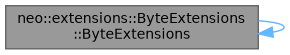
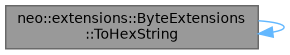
node "neo::extensions::ByteExtensions ::ByteExtensions": label "neo::extensions::ByteExtensions ::ByteExtensions" -> "neo::extensions::ByteExtensions ::ToHexString"
